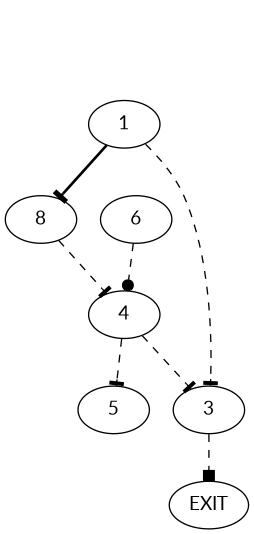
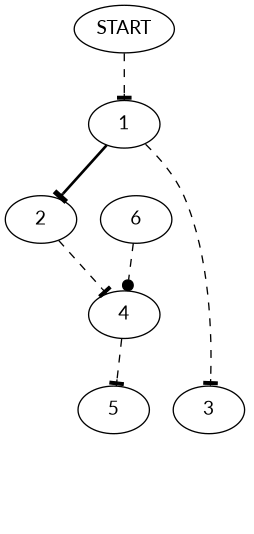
node "START": added
node "8": label "8" -> "2"
edge "4" -> "3": removed
node "EXIT": removed
